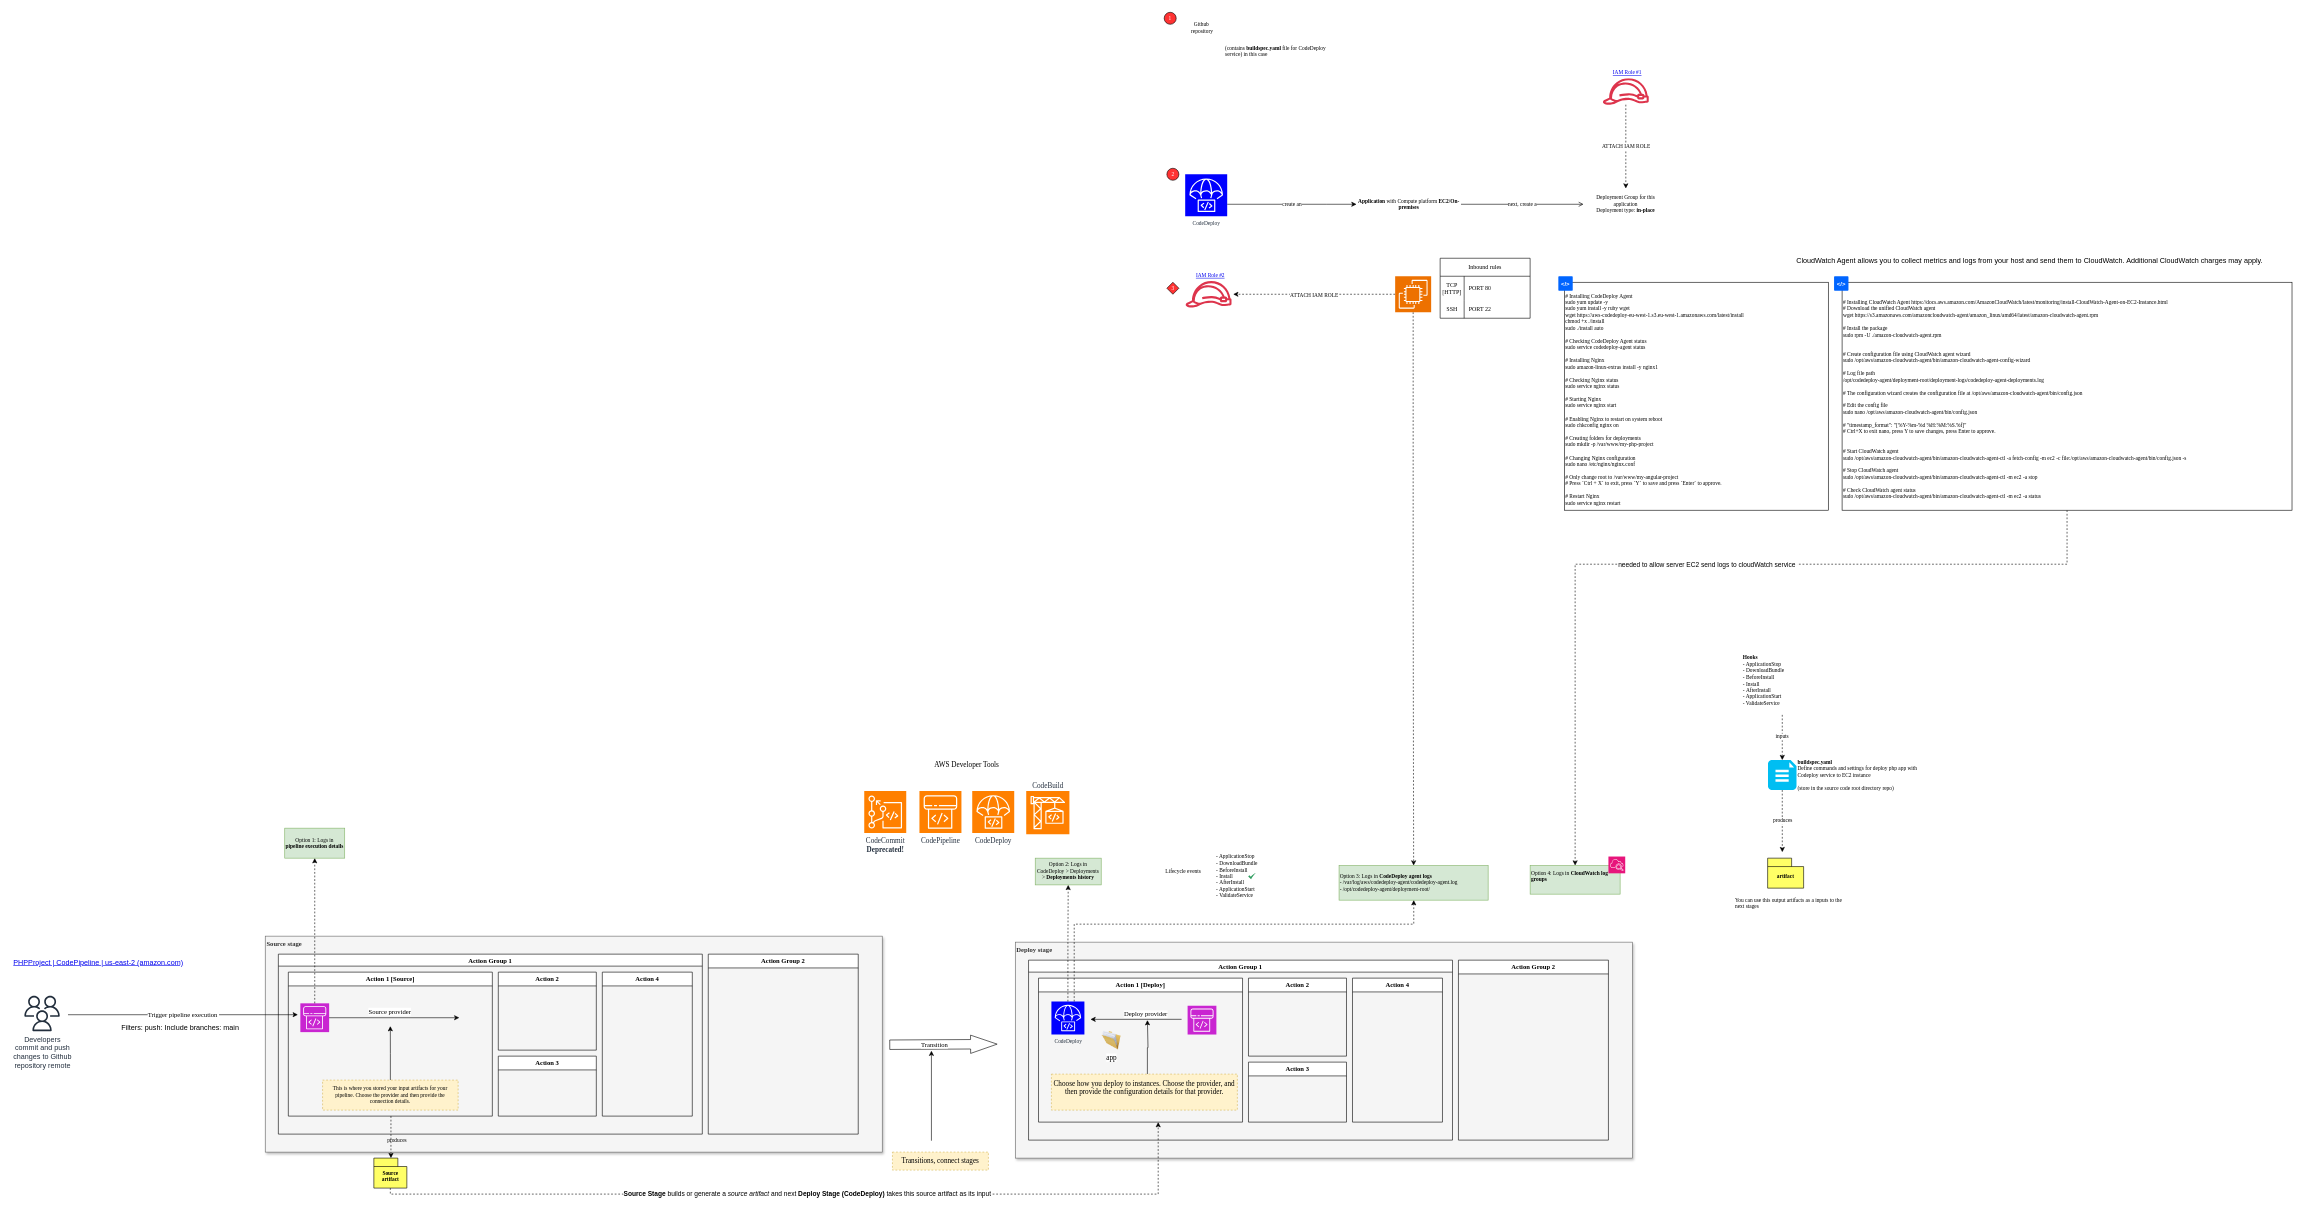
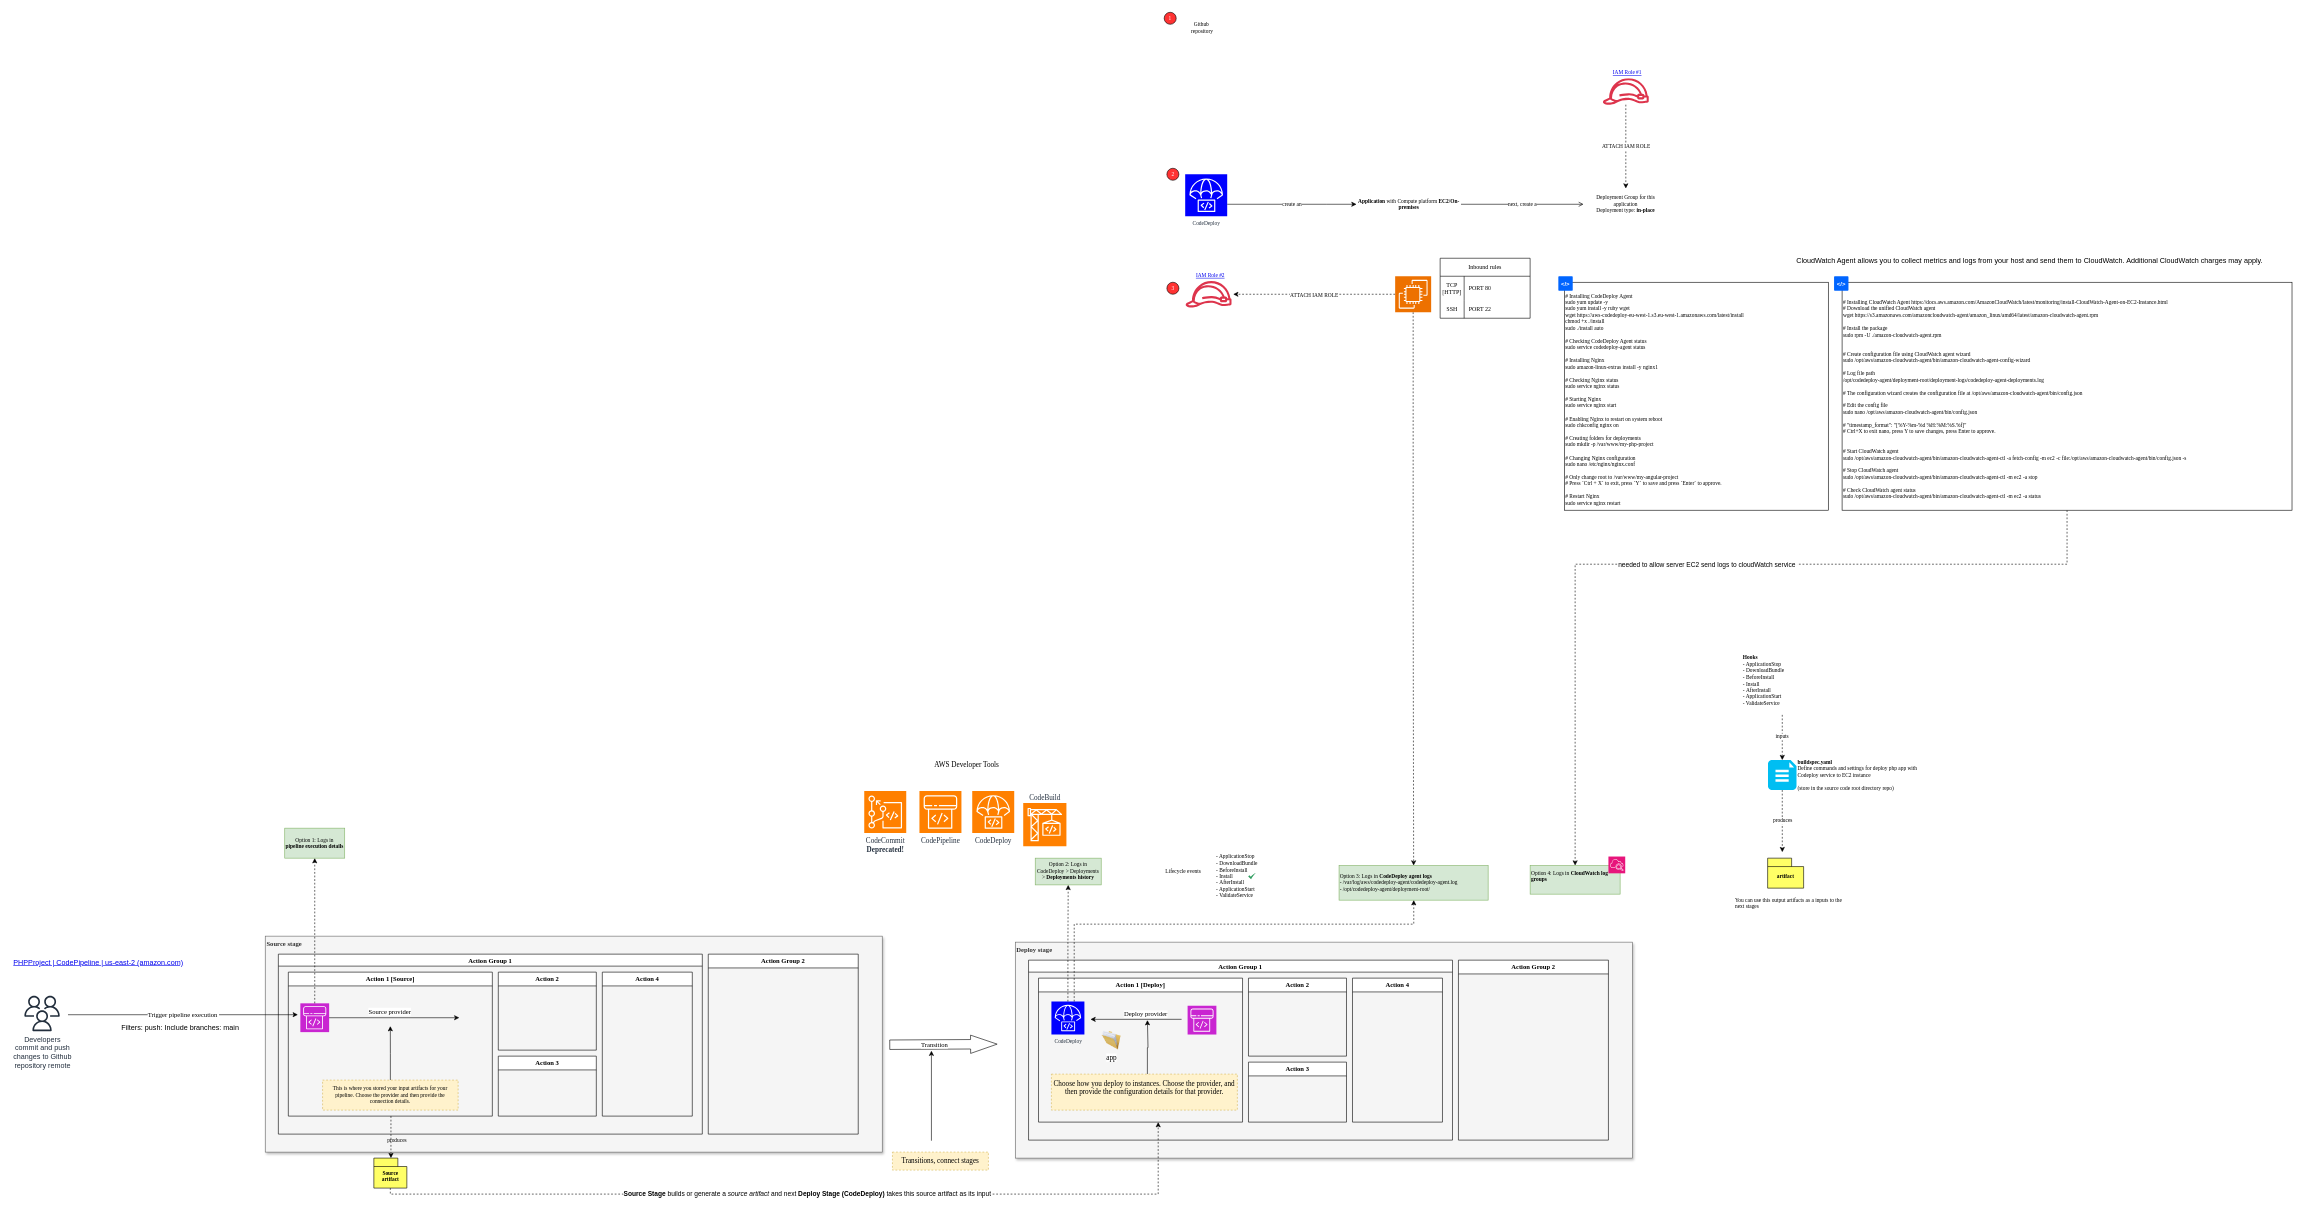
node "(contains buildspec.yaml file for CodeDeploy service) in this case": removed
node "3": shape diamond -> ellipse
node "CodeBuild": moved (1048, 813) -> (1045, 825)
